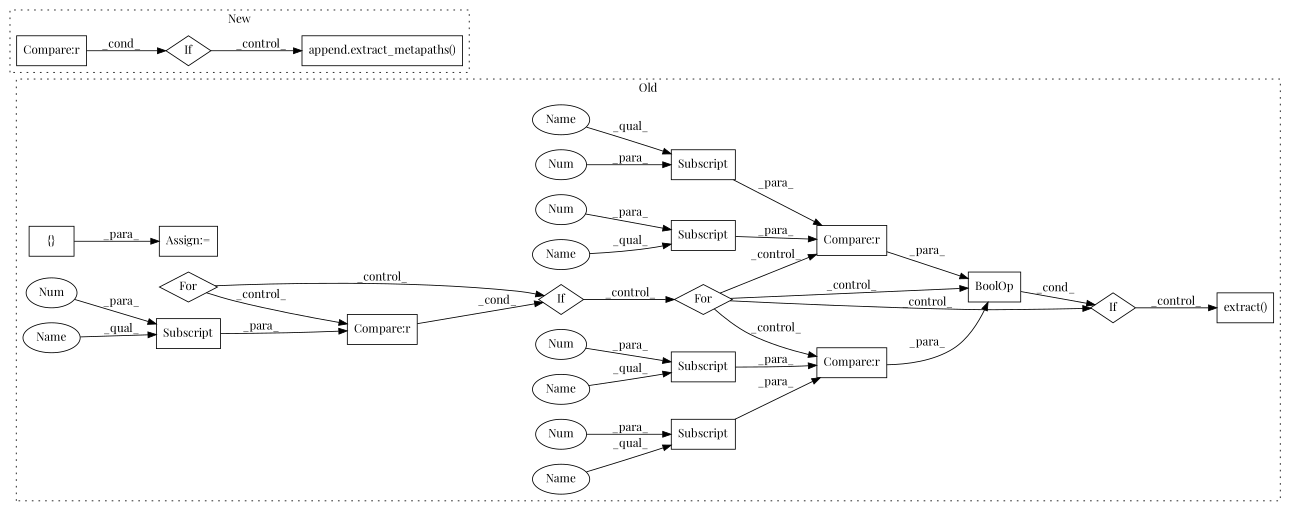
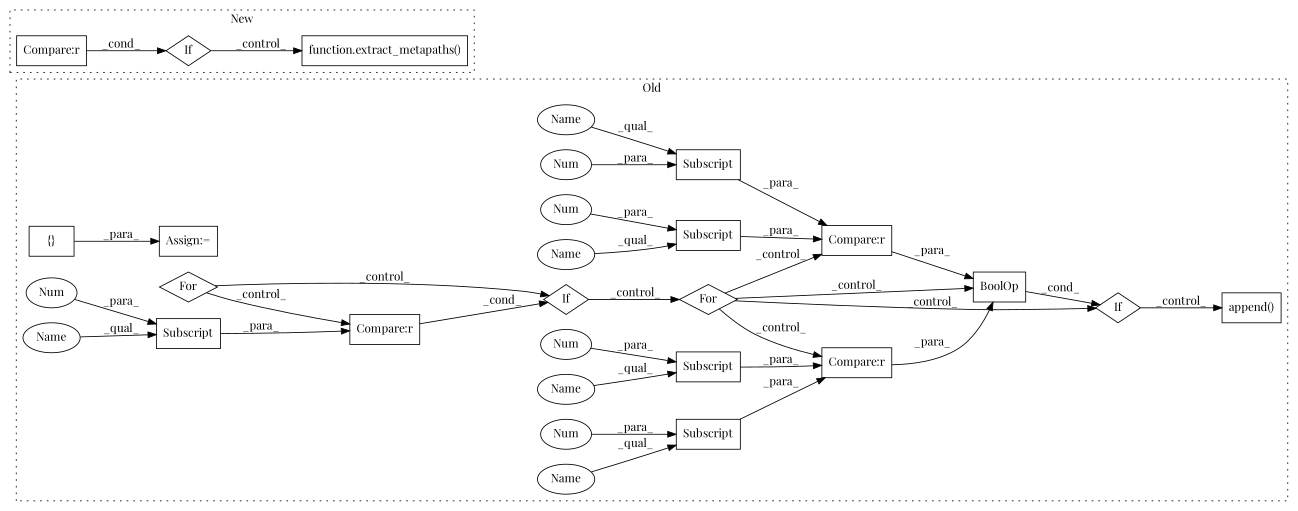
node "append.extract_metapaths()": label "append.extract_metapaths()" -> "function.extract_metapaths()"
node "extract()": label "extract()" -> "append()"
